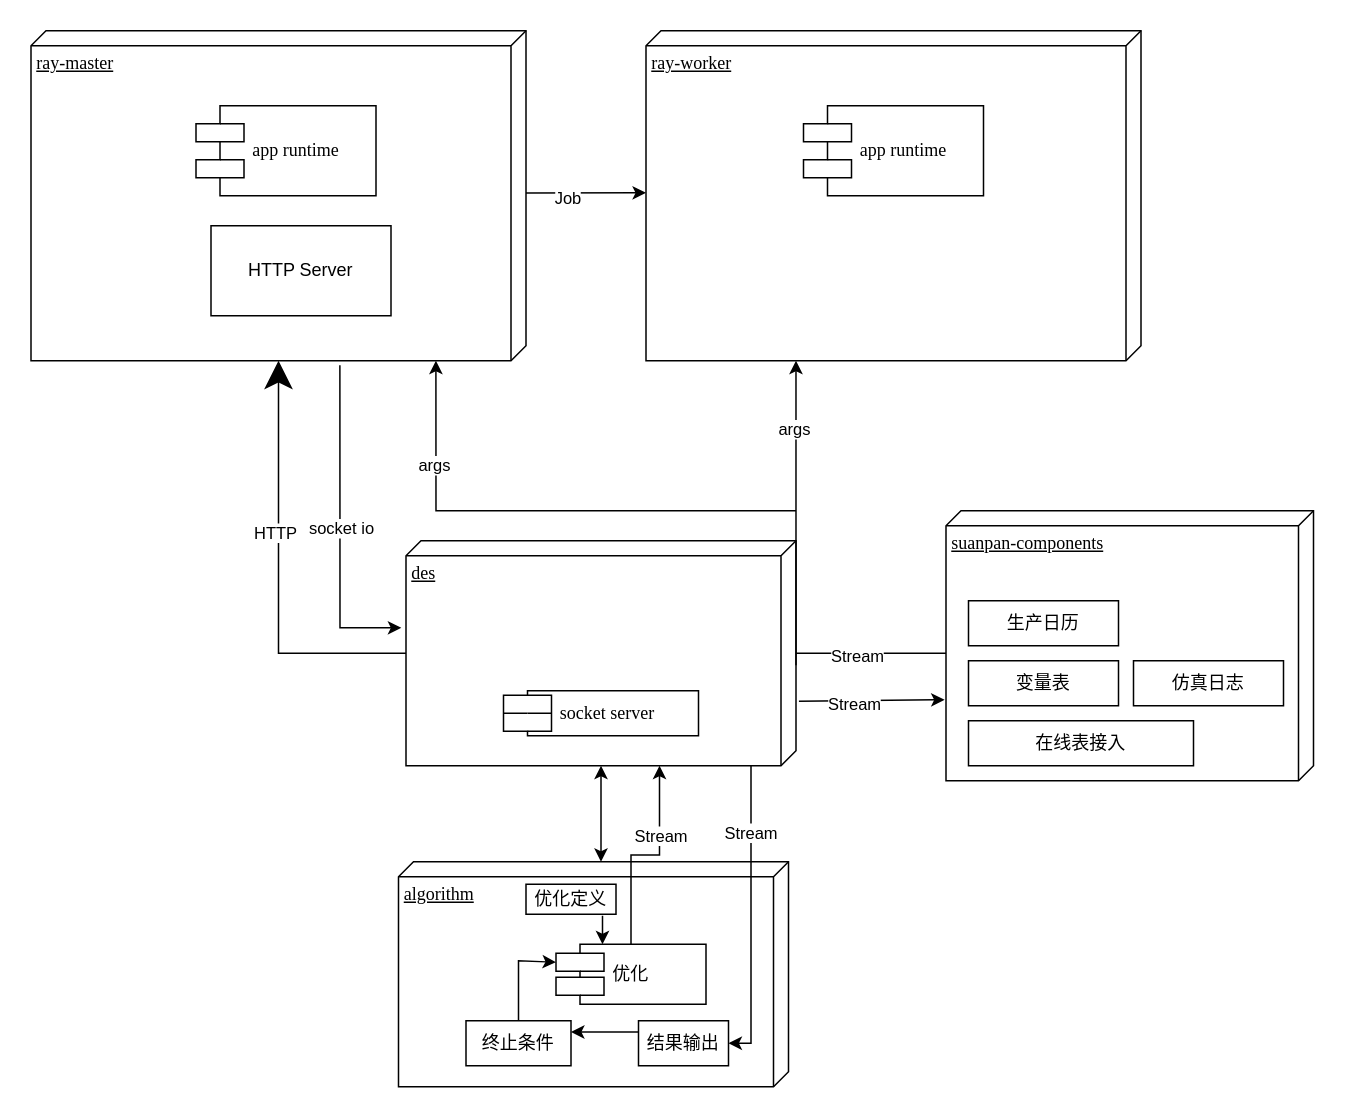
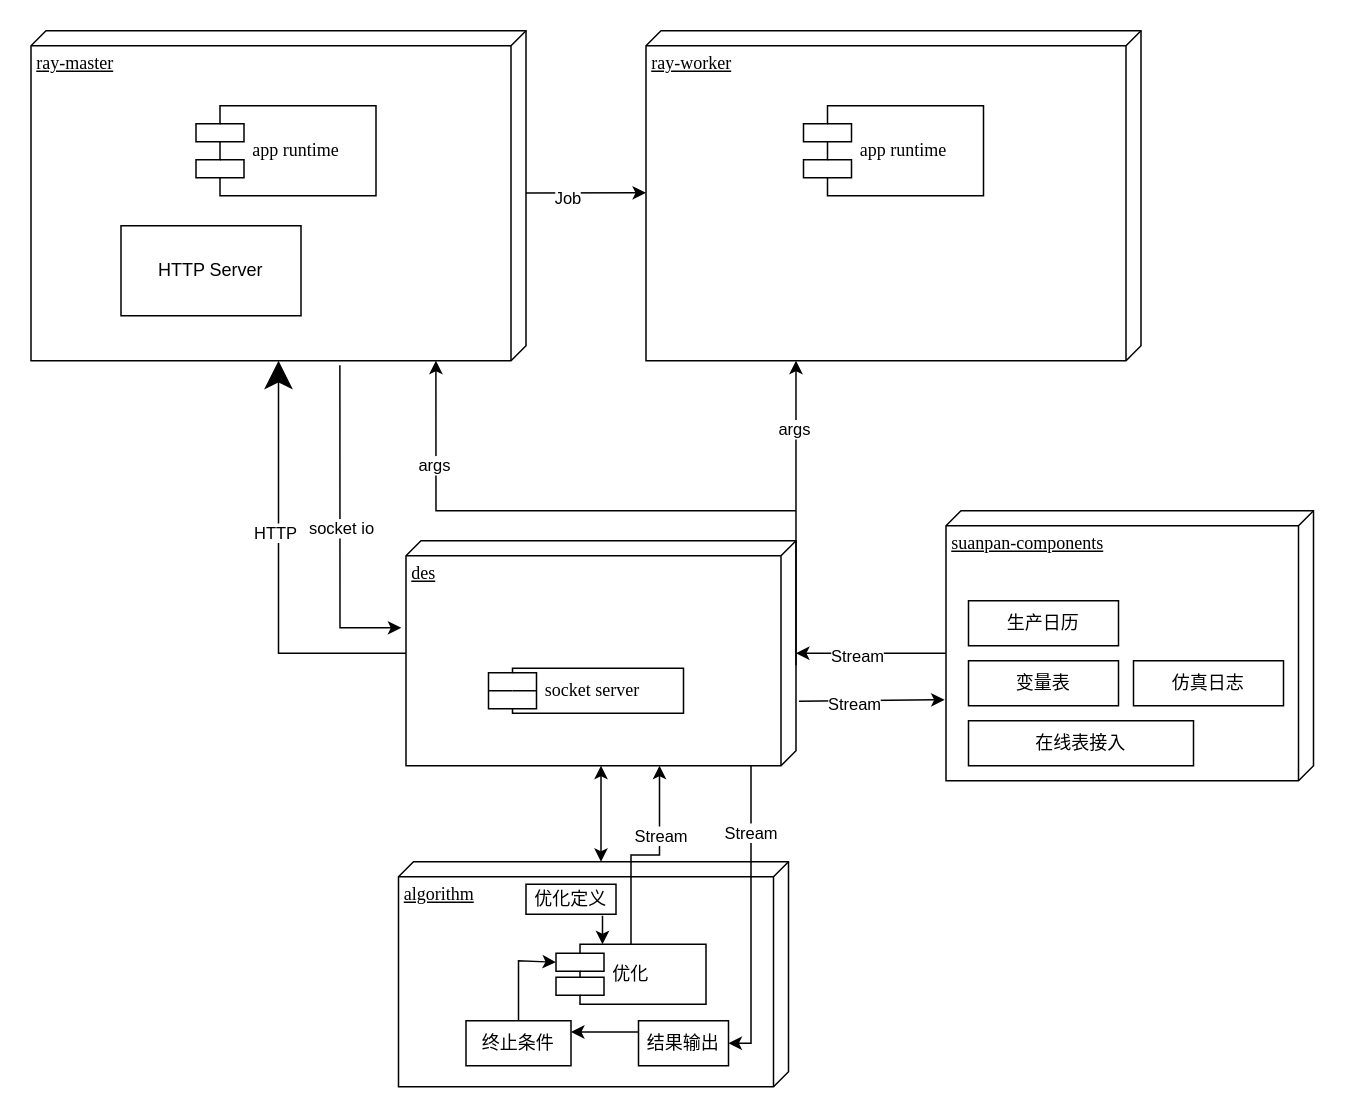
node "HTTP Server": moved (301, 271) -> (211, 271)
edge "suanpan-components" -- "des": arrowhead none -> classic
node "socket server": moved (601, 713) -> (586, 691)
